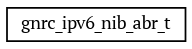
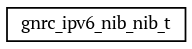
node "gnrc_ipv6_nib_abr_t": label "gnrc_ipv6_nib_abr_t" -> "gnrc_ipv6_nib_nib_t"
